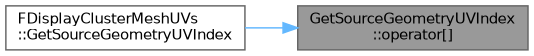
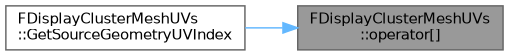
node "GetSourceGeometryUVIndex ::operator[]": label "GetSourceGeometryUVIndex ::operator[]" -> "FDisplayClusterMeshUVs ::operator[]"
